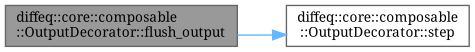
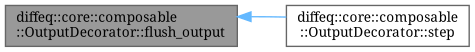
edge "diffeq::core::composable ::OutputDecorator::flush_output" -> "diffeq::core::composable ::OutputDecorator::step": reversed
